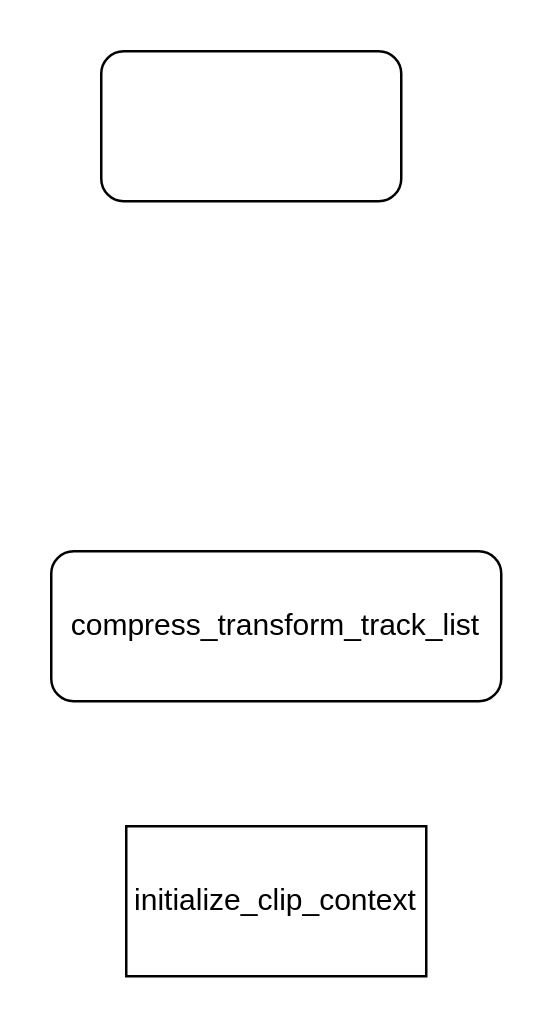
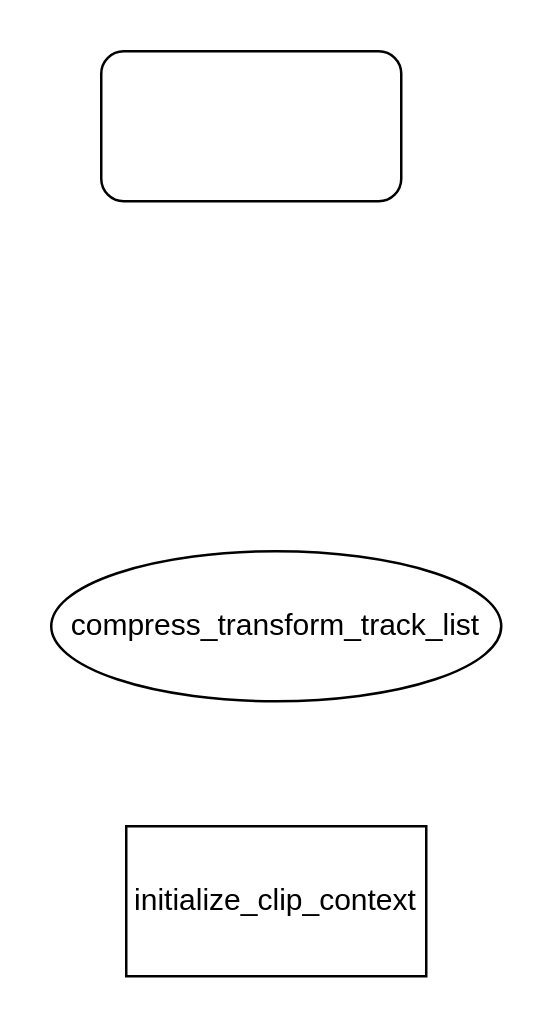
node "compress_transform_track_list": shape rounded rectangle -> ellipse
